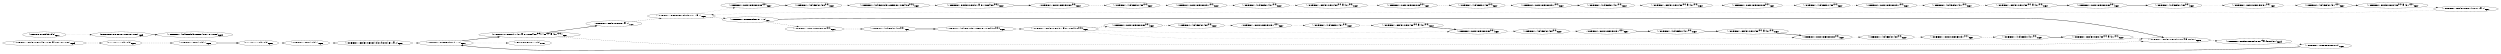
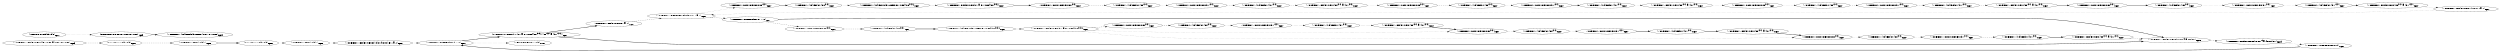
edge "(UNROLL4,UNROLL4(w, bw = BWmap[*pp++], *cp++ = *bw++))" -> "(<operator>.assignmentPlus,cp += toskew)": style dashed -> bold
